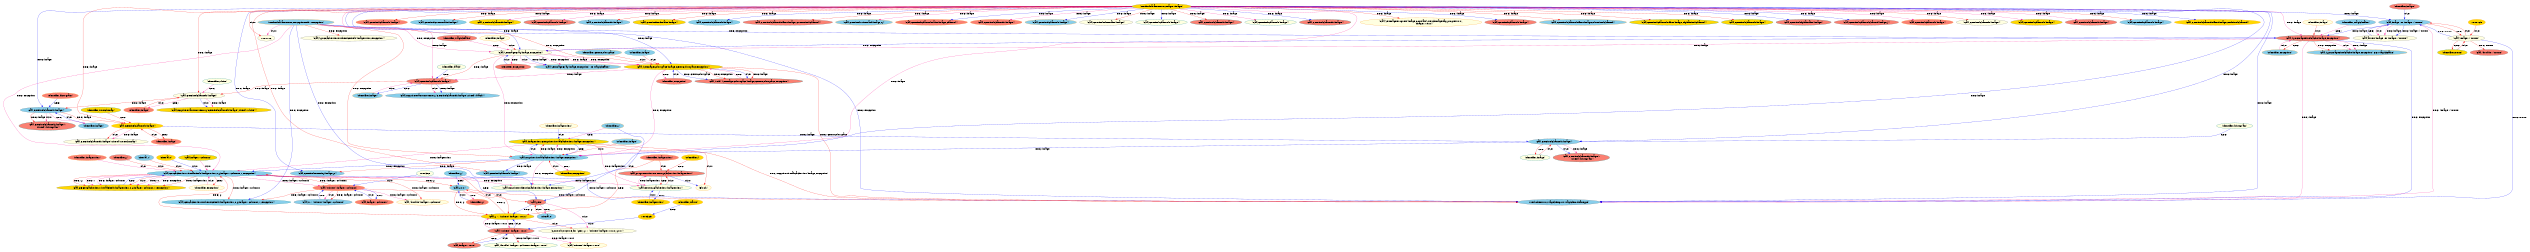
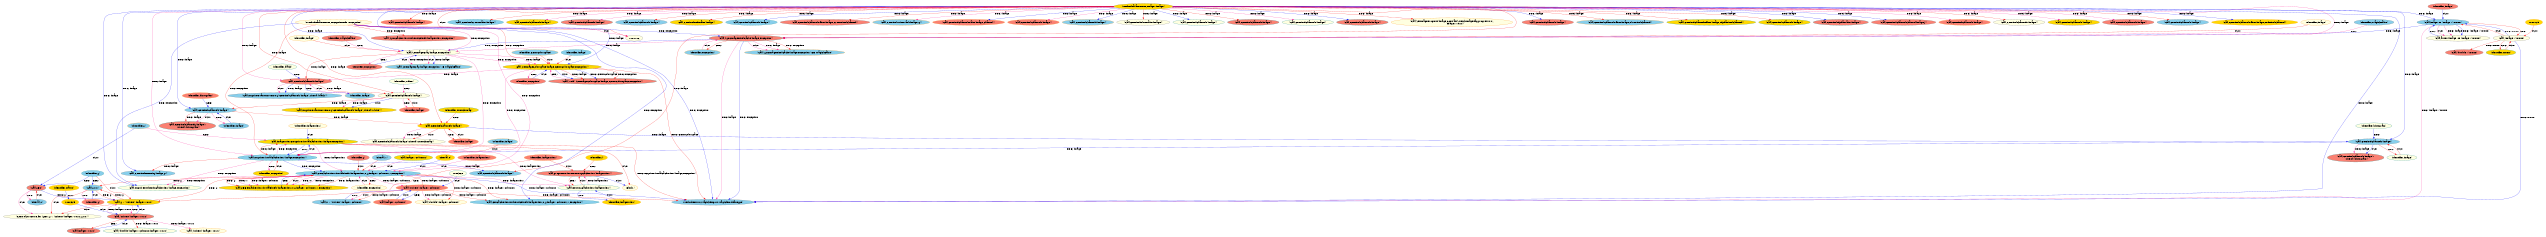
node "(MethodParameterIn,ExceptionInfo *exception)": fillcolor skyblue -> lightyellow
node "(Call,SyncCacheViewAuthenticPixels(image_view,exception))": fillcolor lightyellow -> salmon
edge "(Call,y++)" -> "(Call,y=0)": now "(Call,y++)" -> "(ControlStructure,for (y=0; y < (ssize_t) image->rows; y++))"
